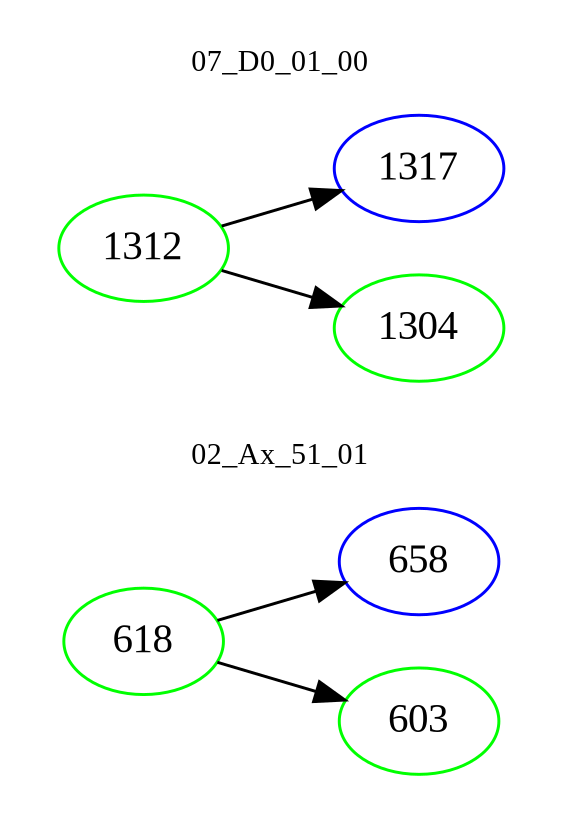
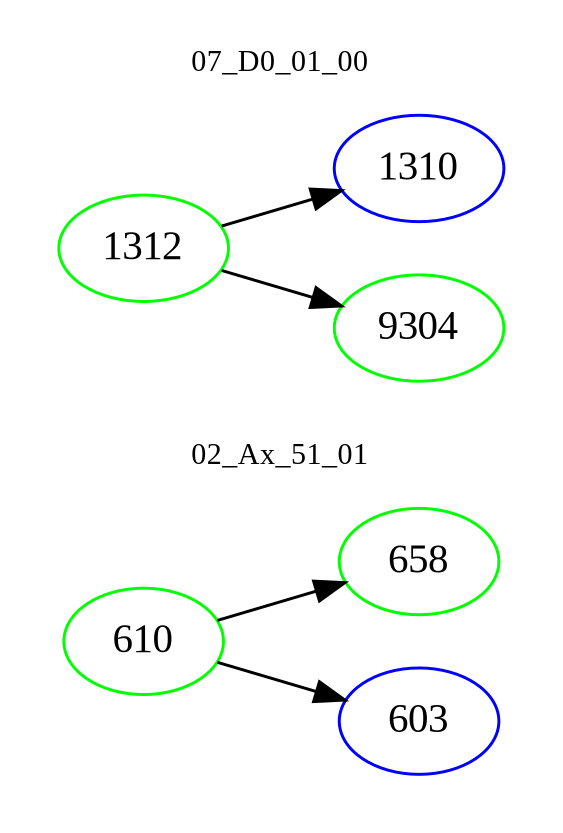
node "1317": label "1317" -> "1310"
node "1304": label "1304" -> "9304"
node "658": color blue -> green
node "618": label "618" -> "610"
node "603": color green -> blue
